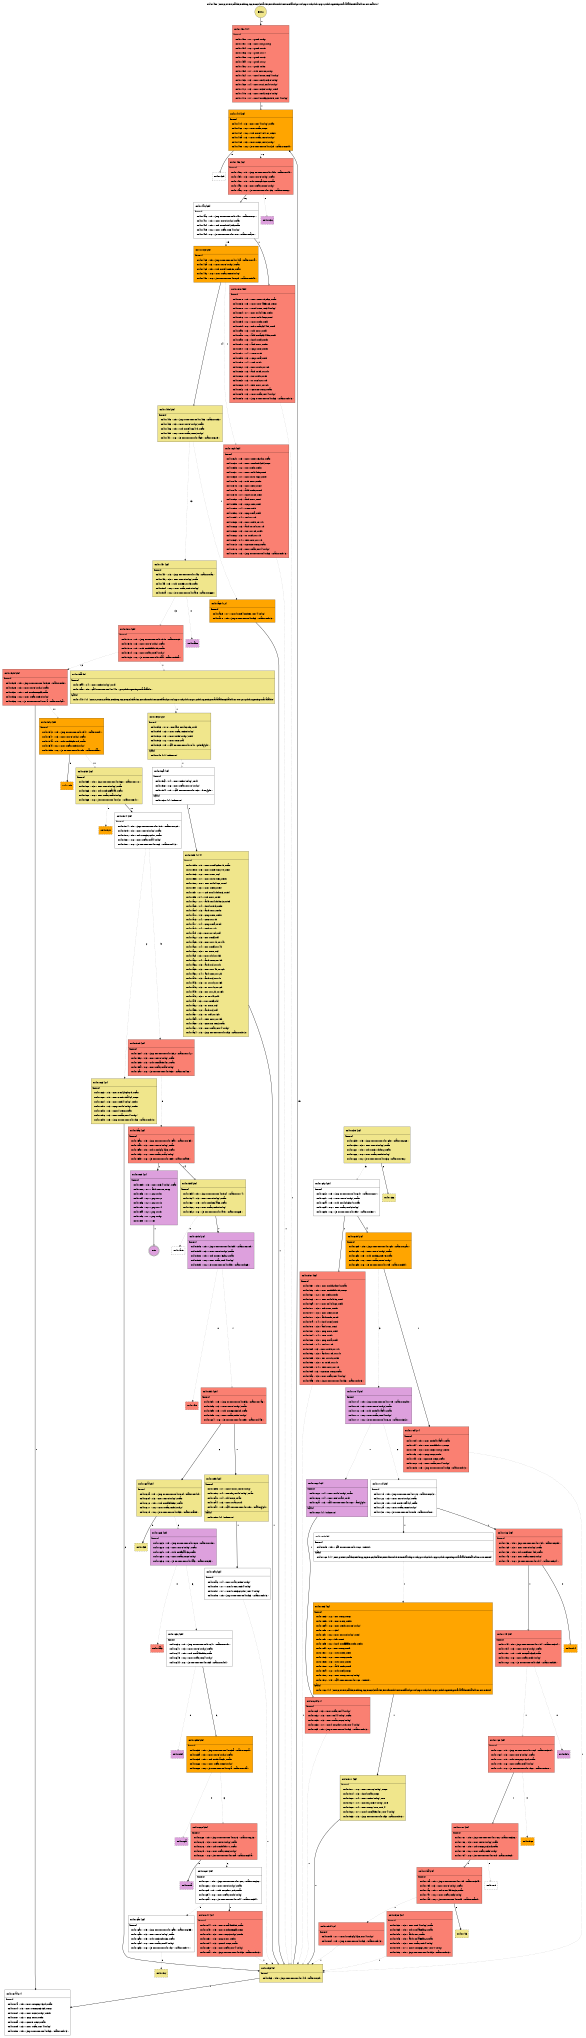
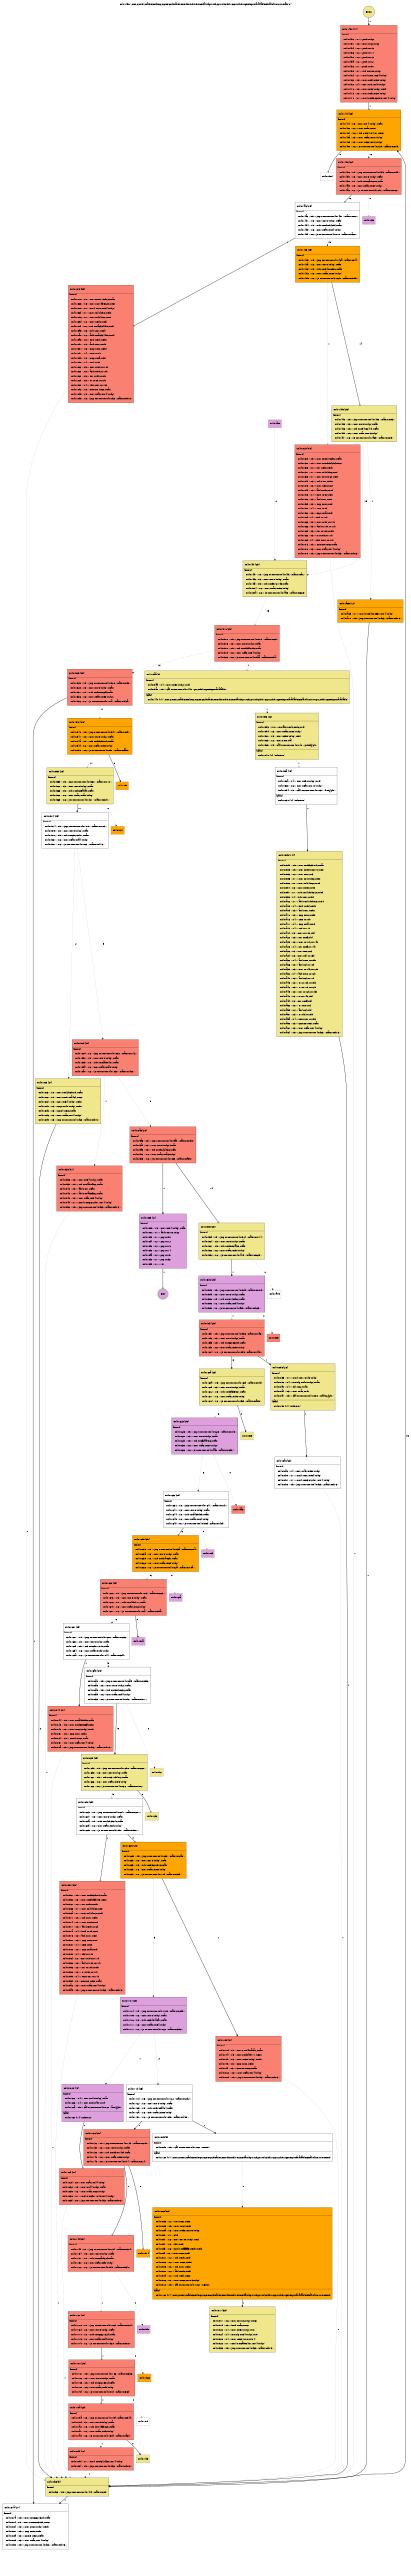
edge "0x4014f7 [25]" -> "0x401abe": reversed
edge "0x40158d [25]" -> "0x401938 [31]": added, label "1"
edge "0x4016a0 [25]" -> "0x4016b9 [25]": added, label "5"
edge "0x401917 [33]" -> "0x401fc3 [5]": removed, label "1"
